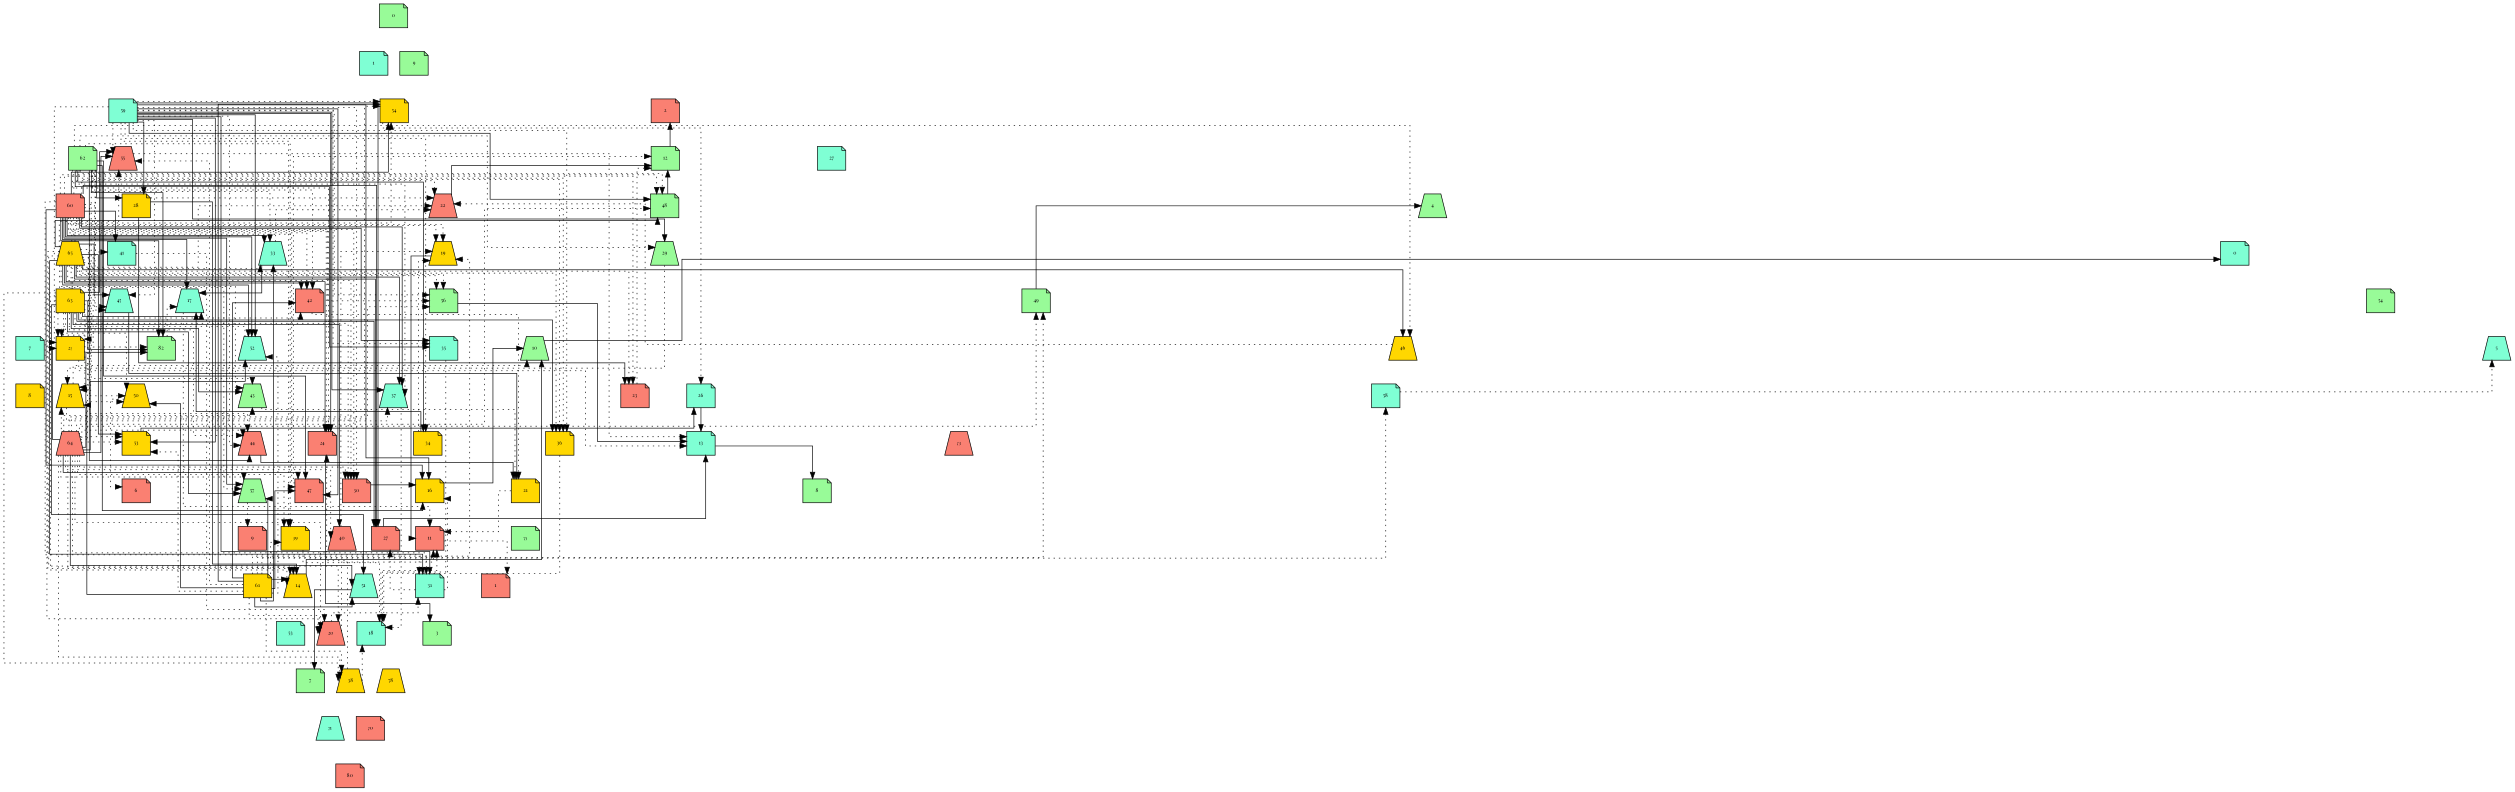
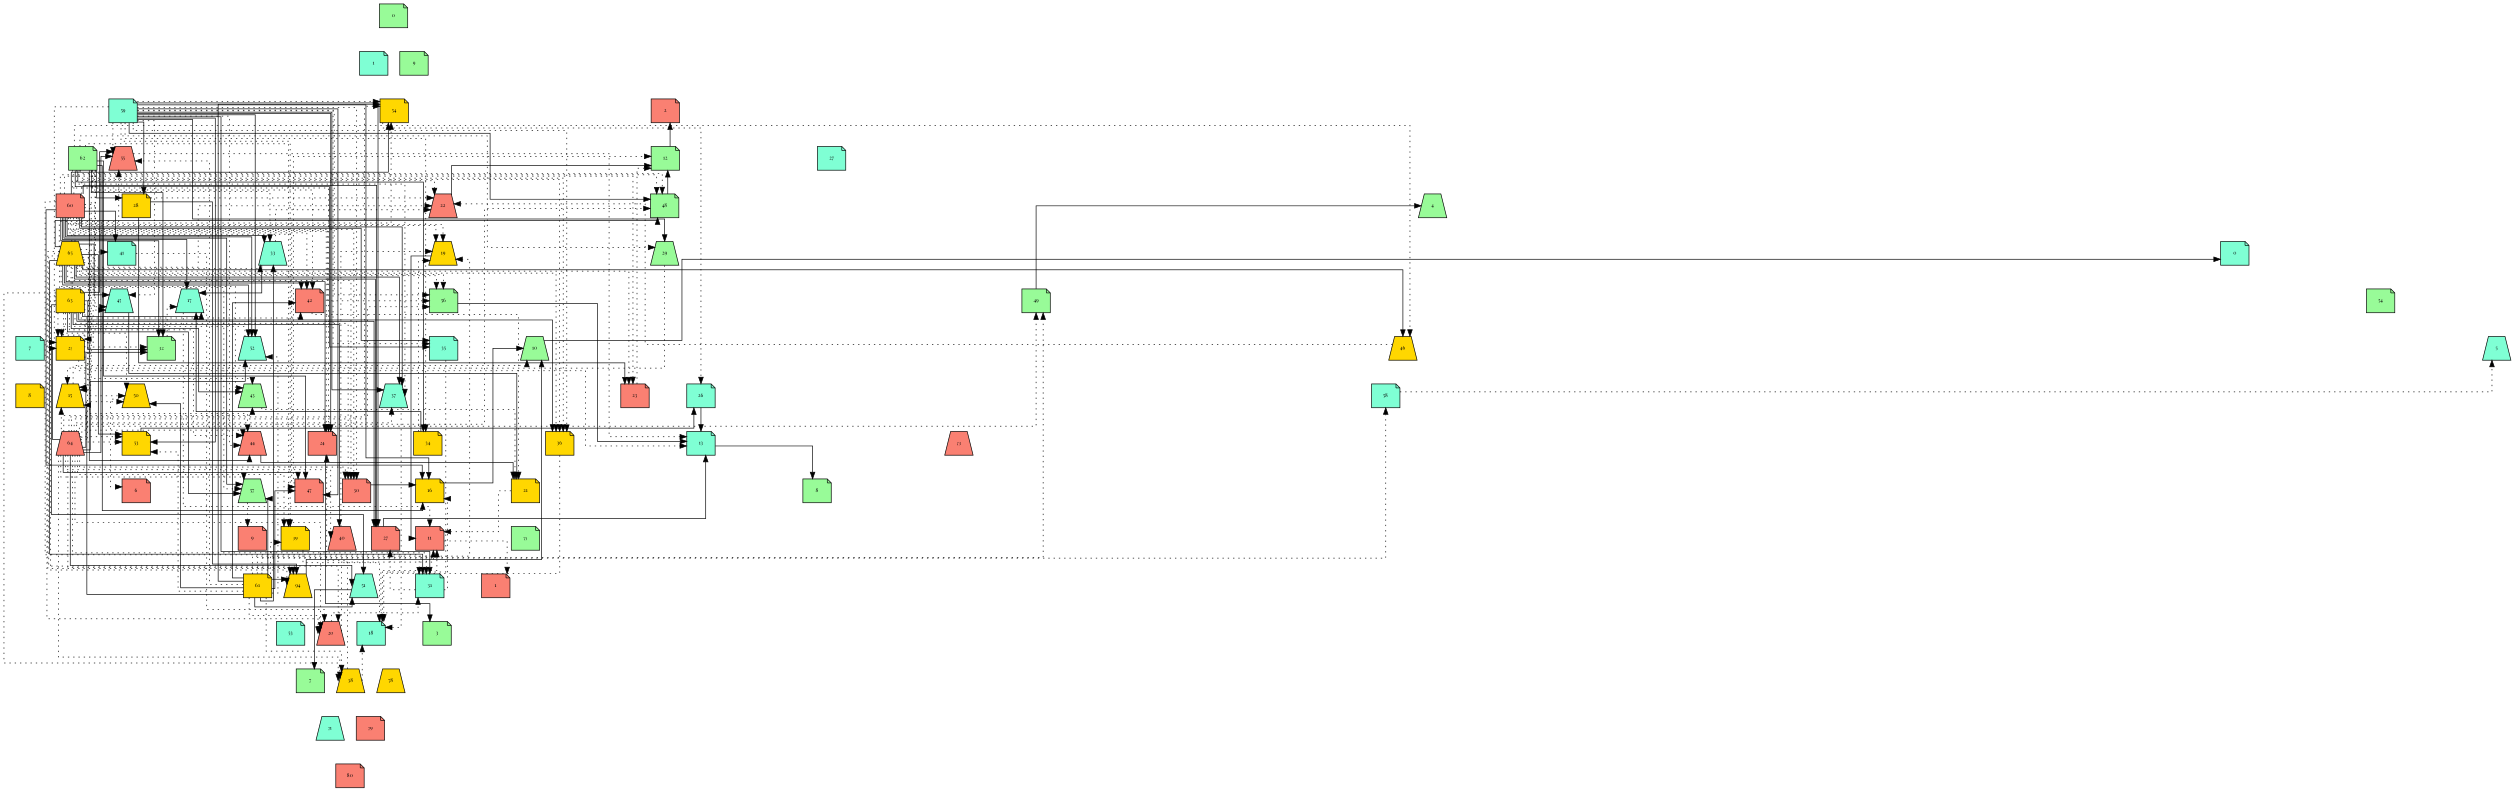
node "82": label "82" -> "32"
edge "15" -> "37": now "64" -> "37"
node "14": label "14" -> "94"
node "70": label "70" -> "79"
